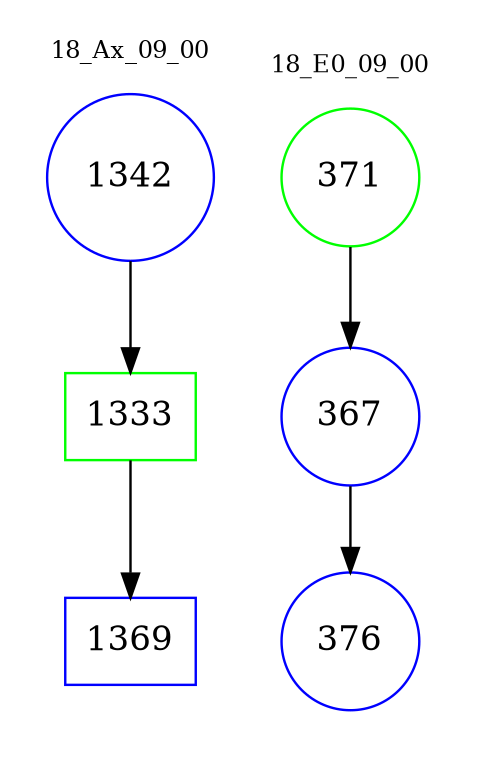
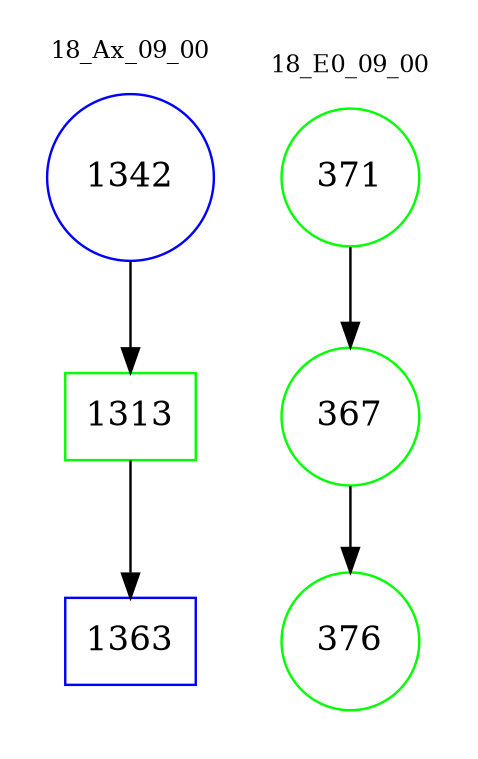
node "1333": label "1333" -> "1313"
node "367": color blue -> green
node "1369": label "1369" -> "1363"
node "376": color blue -> green
